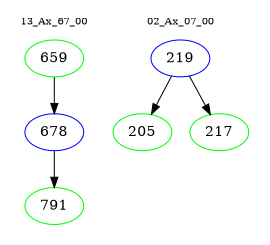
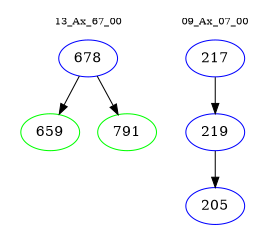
cluster "02_Ax_07_00": label "02_Ax_07_00" -> "09_Ax_07_00"
edge "659" -> "678": reversed
edge "219" -> "217": reversed
node "205": color green -> blue
node "217": color green -> blue
